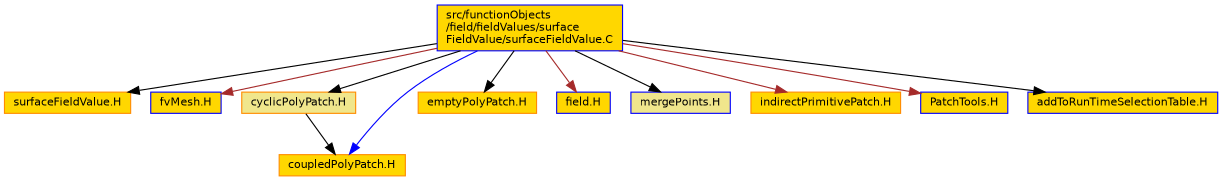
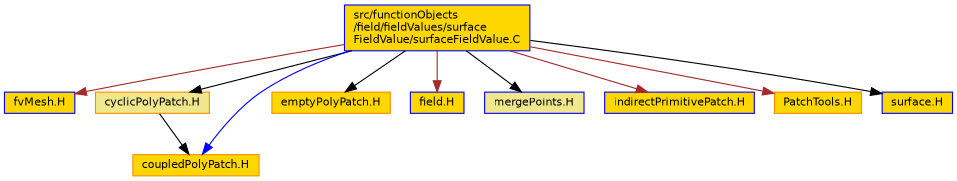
node "surfaceFieldValue.H": removed
node "indirectPrimitivePatch.H": color darkorange -> blue
node "PatchTools.H": color blue -> darkorange
node "addToRunTimeSelectionTable.H": label "addToRunTimeSelectionTable.H" -> "surface.H"
